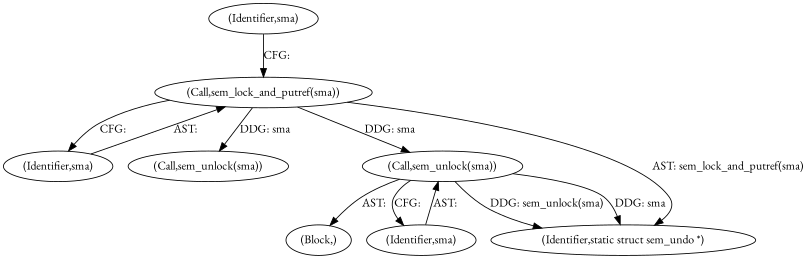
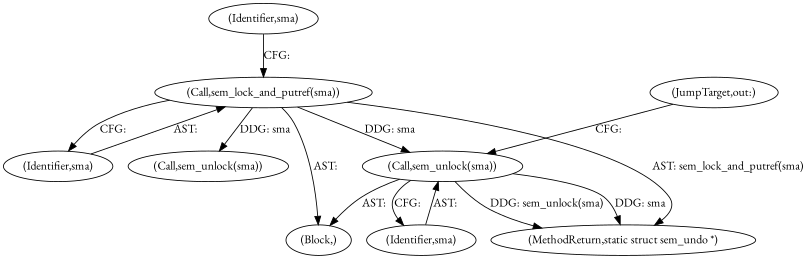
node "(JumpTarget,out:)": added
edge "(Call,sem_lock_and_putref(sma))" -> "(Block,)": added, label "AST:"
node "(Identifier,static struct sem_undo *)": label "(Identifier,static struct sem_undo *)" -> "(MethodReturn,static struct sem_undo *)"
